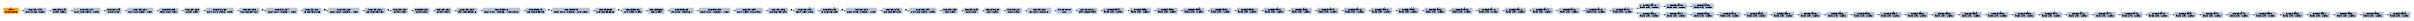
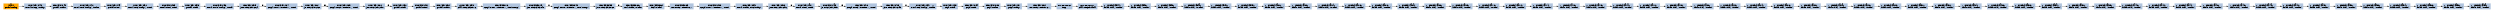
edge "0x63d7fa1a addb %al, (%eax)" -> "0x63d7fa22 addb %al, (%eax)": now "0x63d7fa20 addb %al, (%eax)" -> "0x63d7fa22 addb %al, (%eax)"
